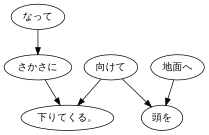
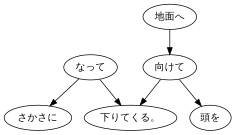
edge "さかさに" -> "下りてくる。": now "なって" -> "下りてくる。"
edge "地面へ" -> "頭を": now "地面へ" -> "向けて"
